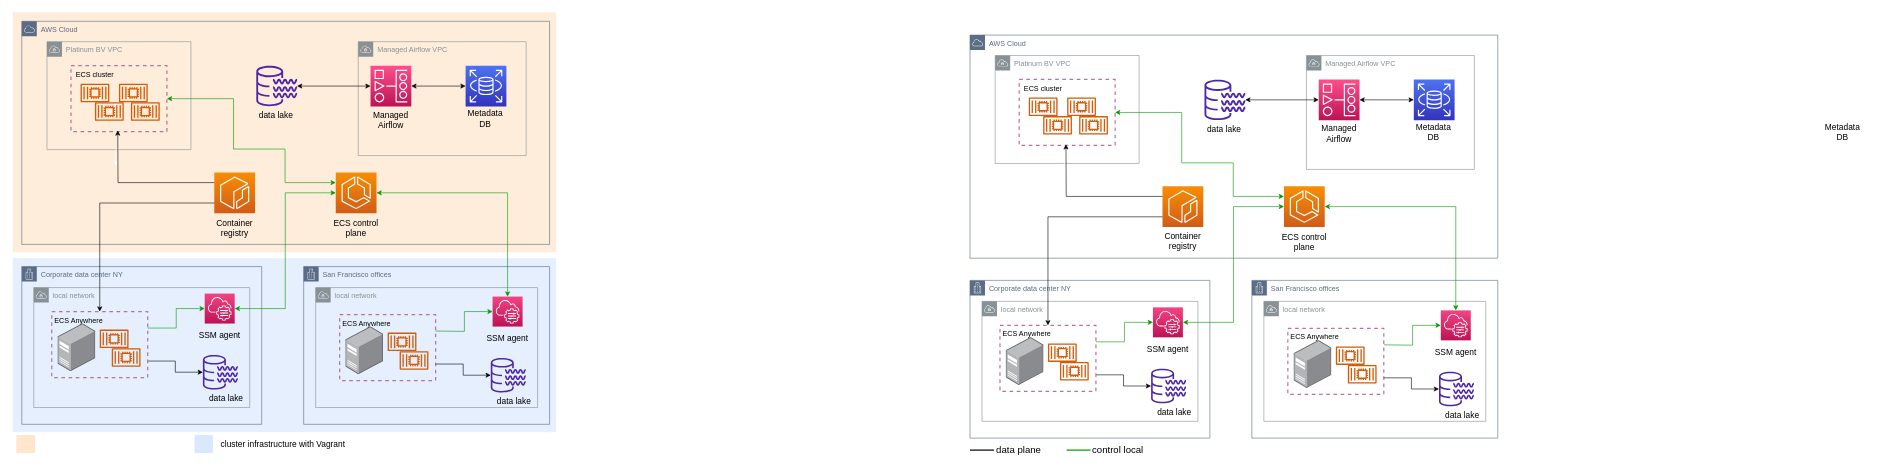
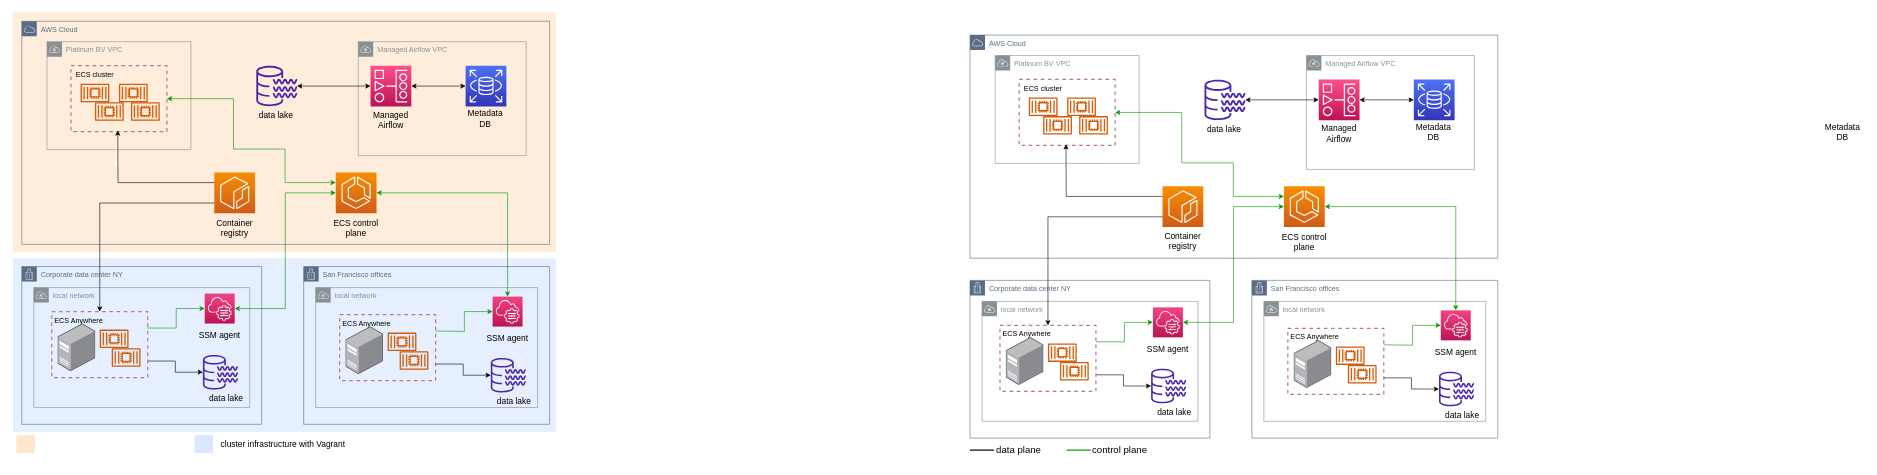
node "control local": label "control local" -> "control plane"
